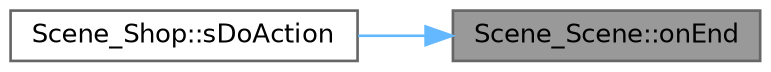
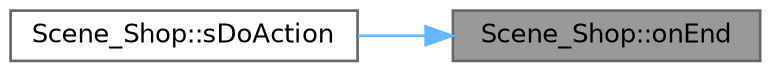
node "Scene_Scene::onEnd": label "Scene_Scene::onEnd" -> "Scene_Shop::onEnd"
